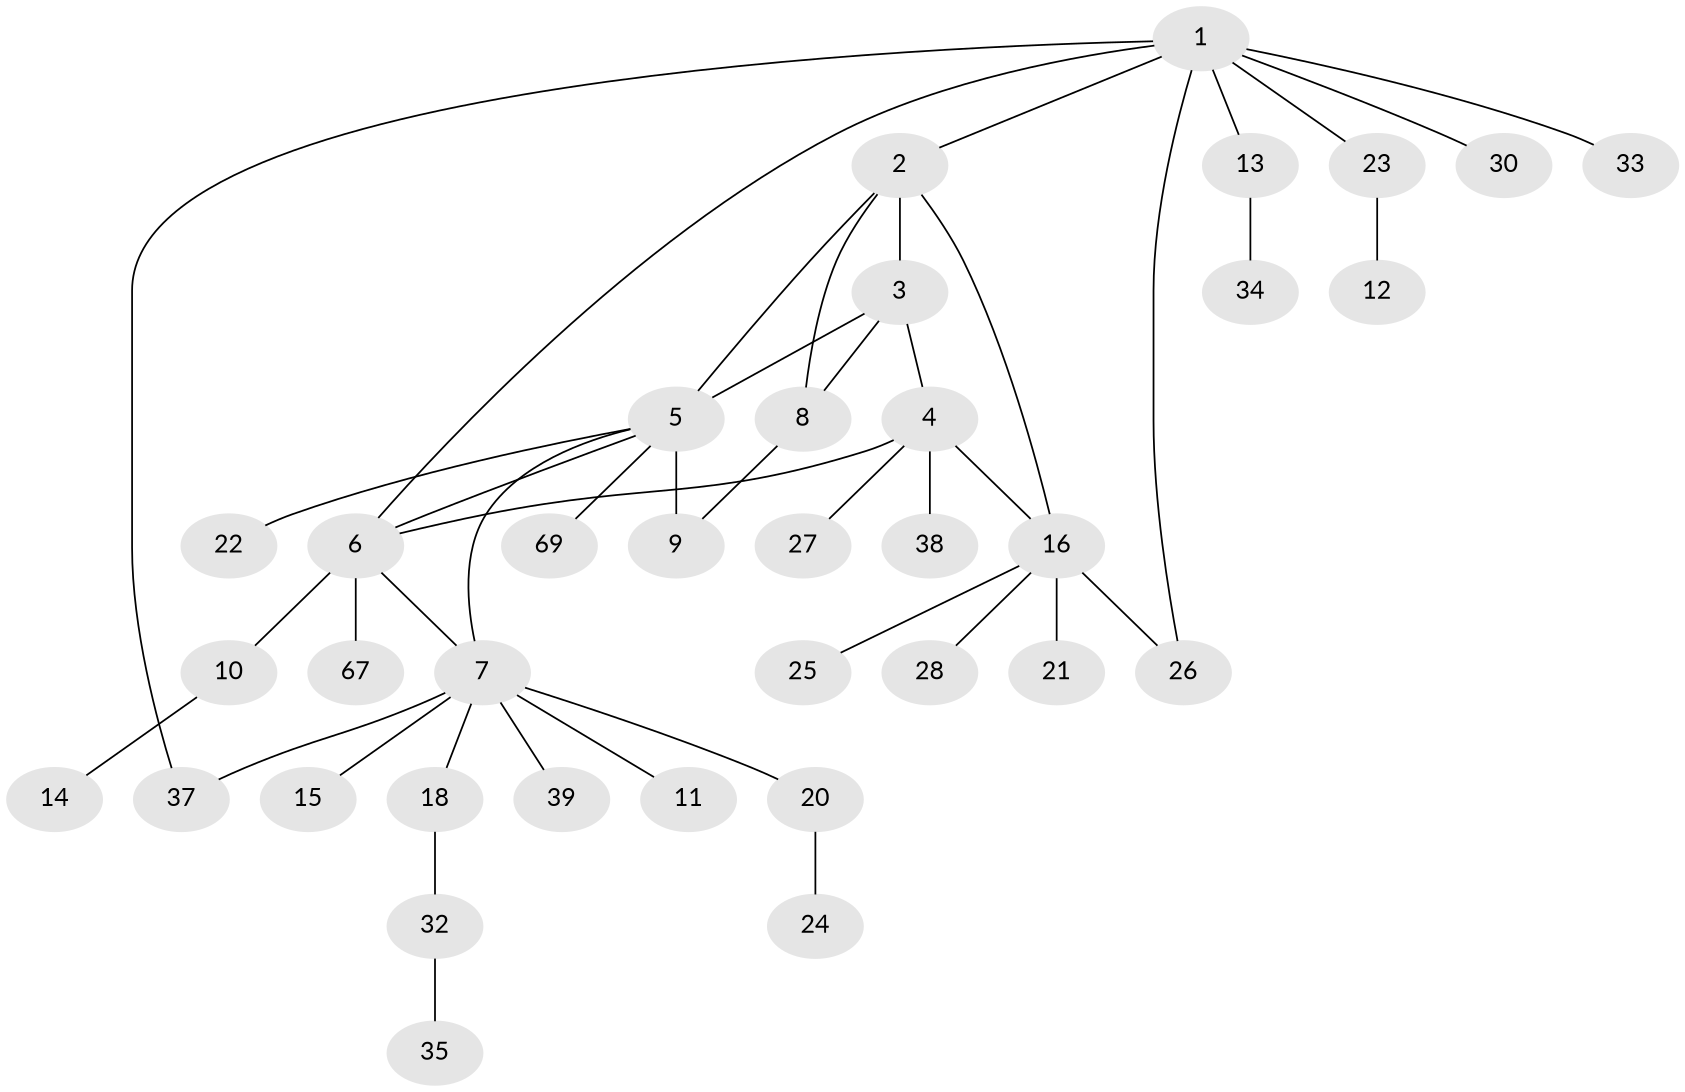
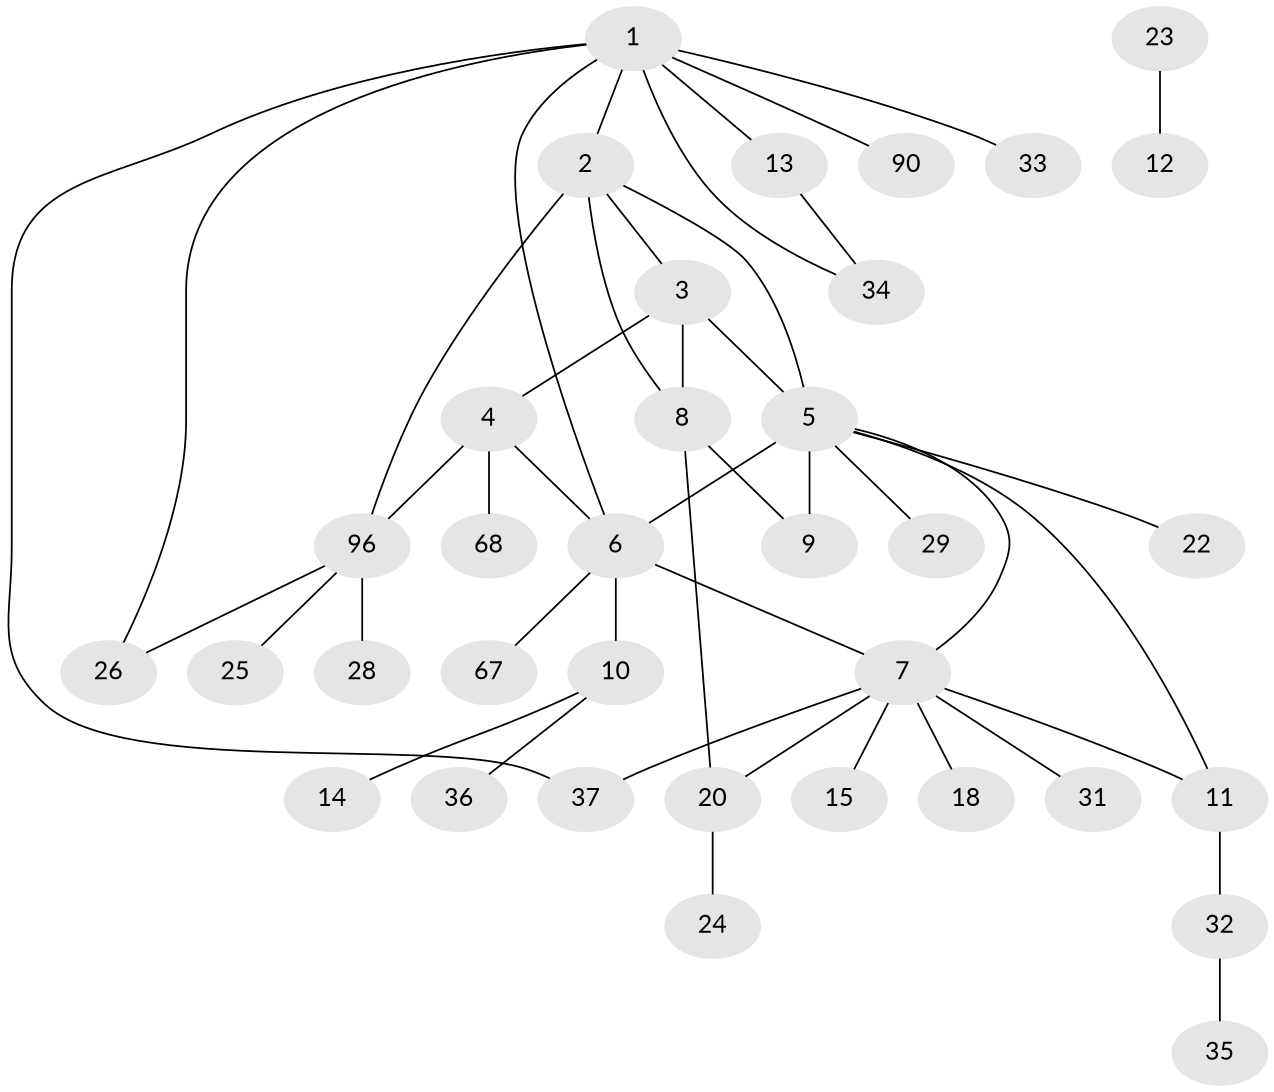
edge "1" -- "23": now "1" -- "34"
node "30": label "30" -> "90"
node "69": label "69" -> "29"
node "27": removed
node "38": label "38" -> "68"
node "16": label "16" -> "96"
edge "5" -- "11": added
edge "8" -- "20": added
node "21": removed
node "36": added
node "39": label "39" -> "31"
edge "18" -- "32": now "11" -- "32"
